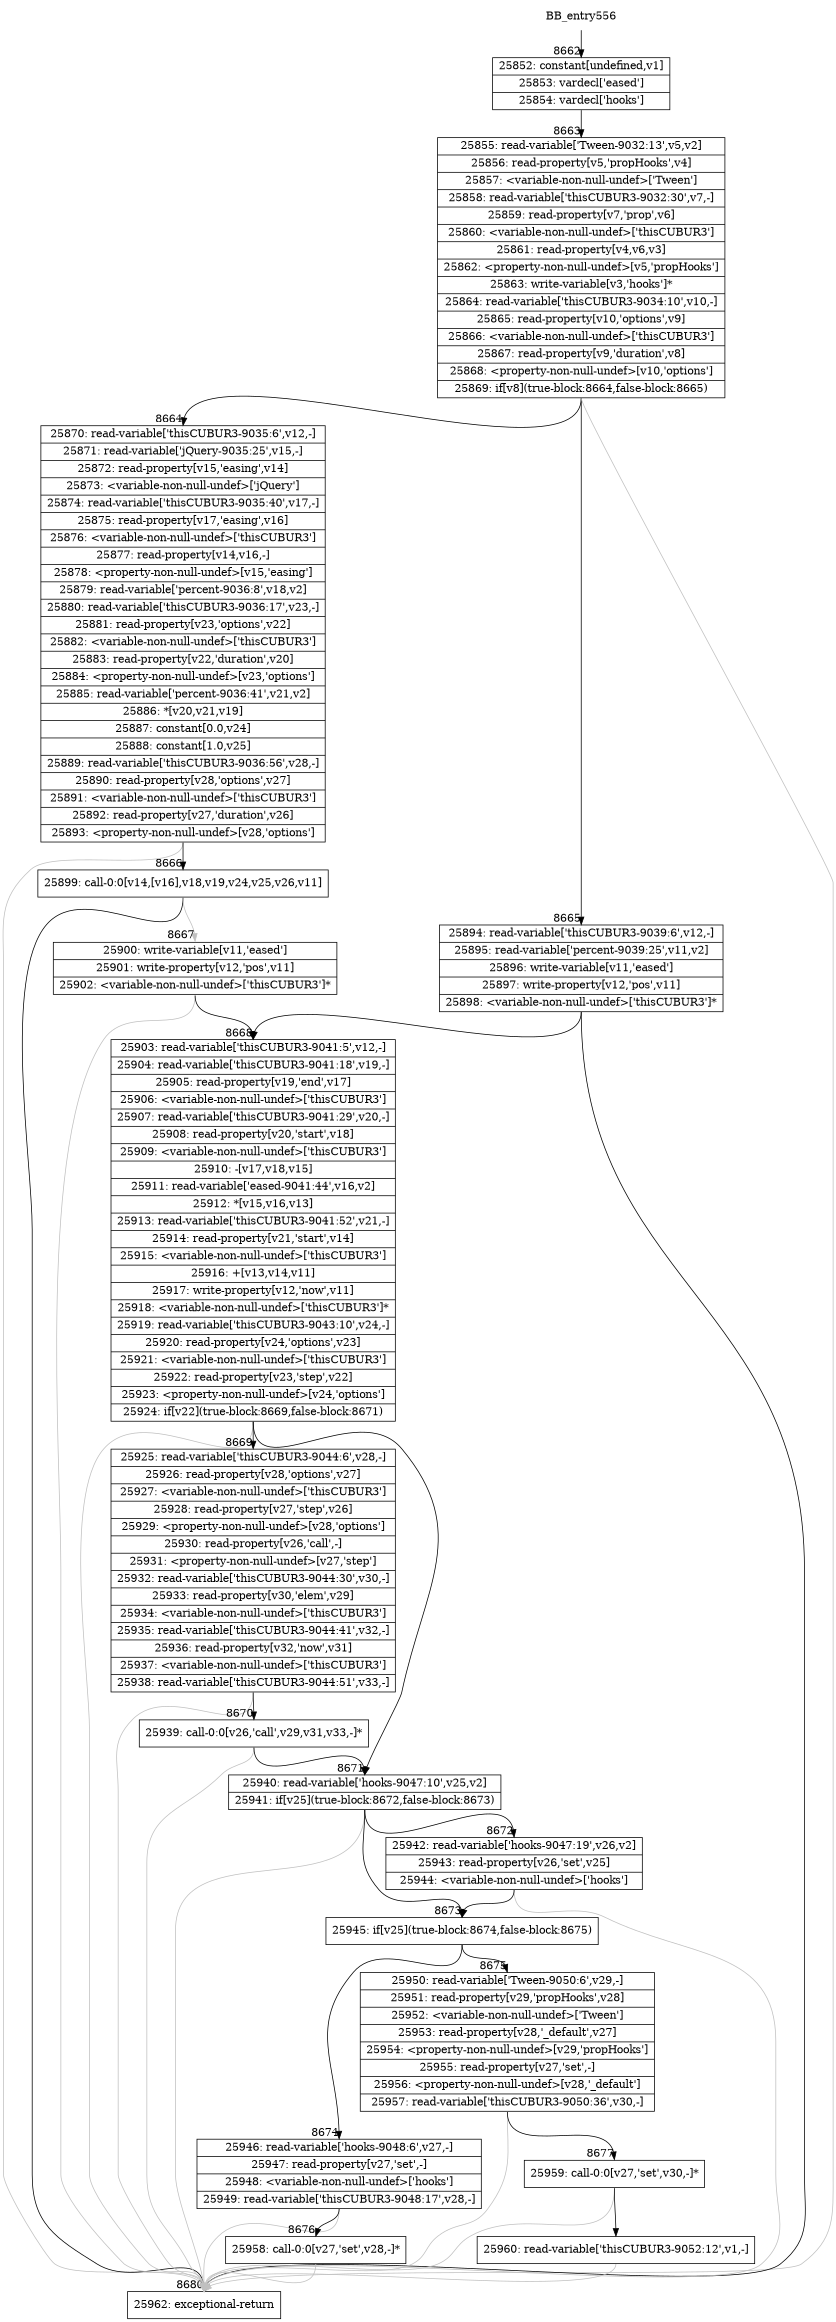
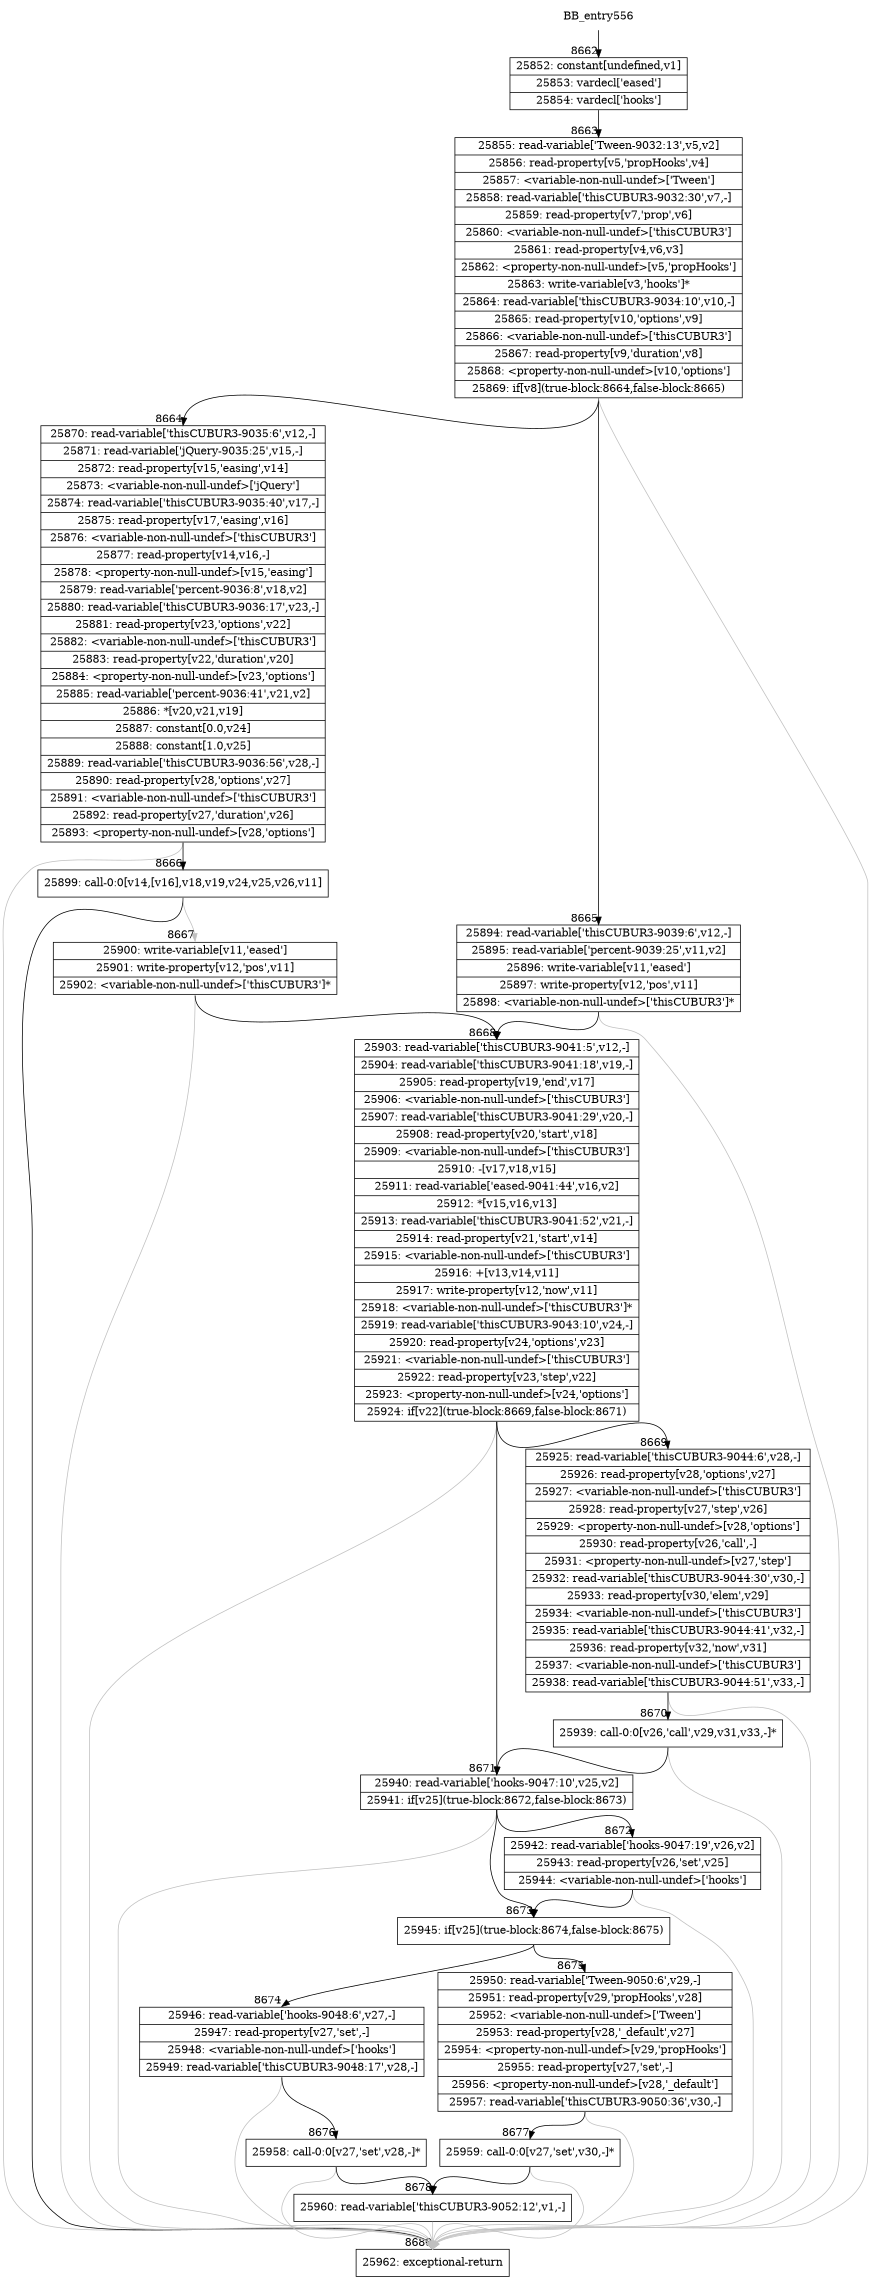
edge "25894: read-variable['thisCUBUR3-9039:6',v12,-]" -> "25962: exceptional-return": color black -> gray
edge "25958: call-0:0[v27,'set',v28,-]*" -> "25960: read-variable['thisCUBUR3-9052:12',v1,-]": added
